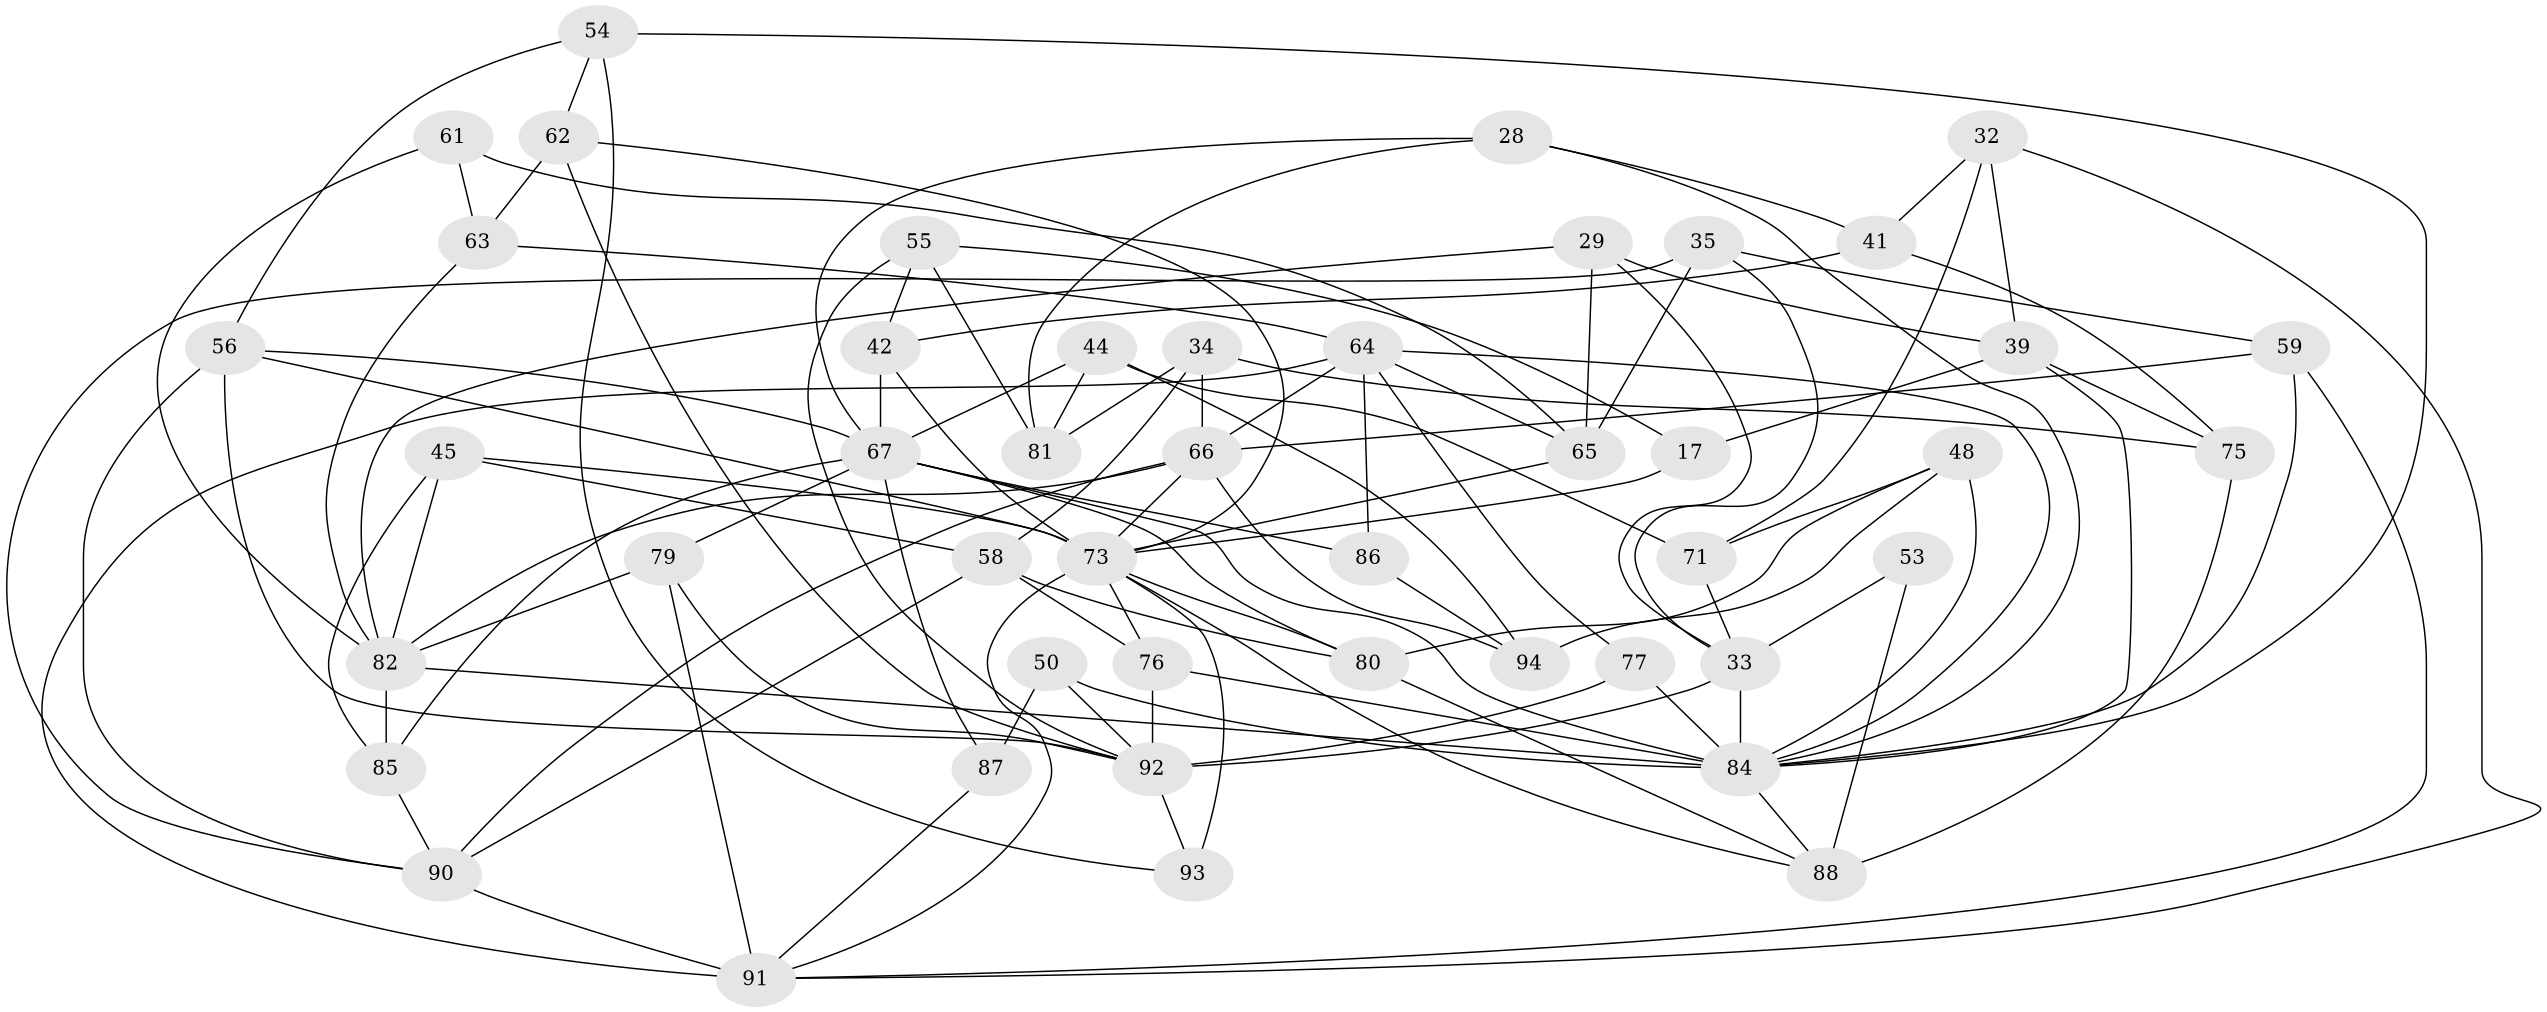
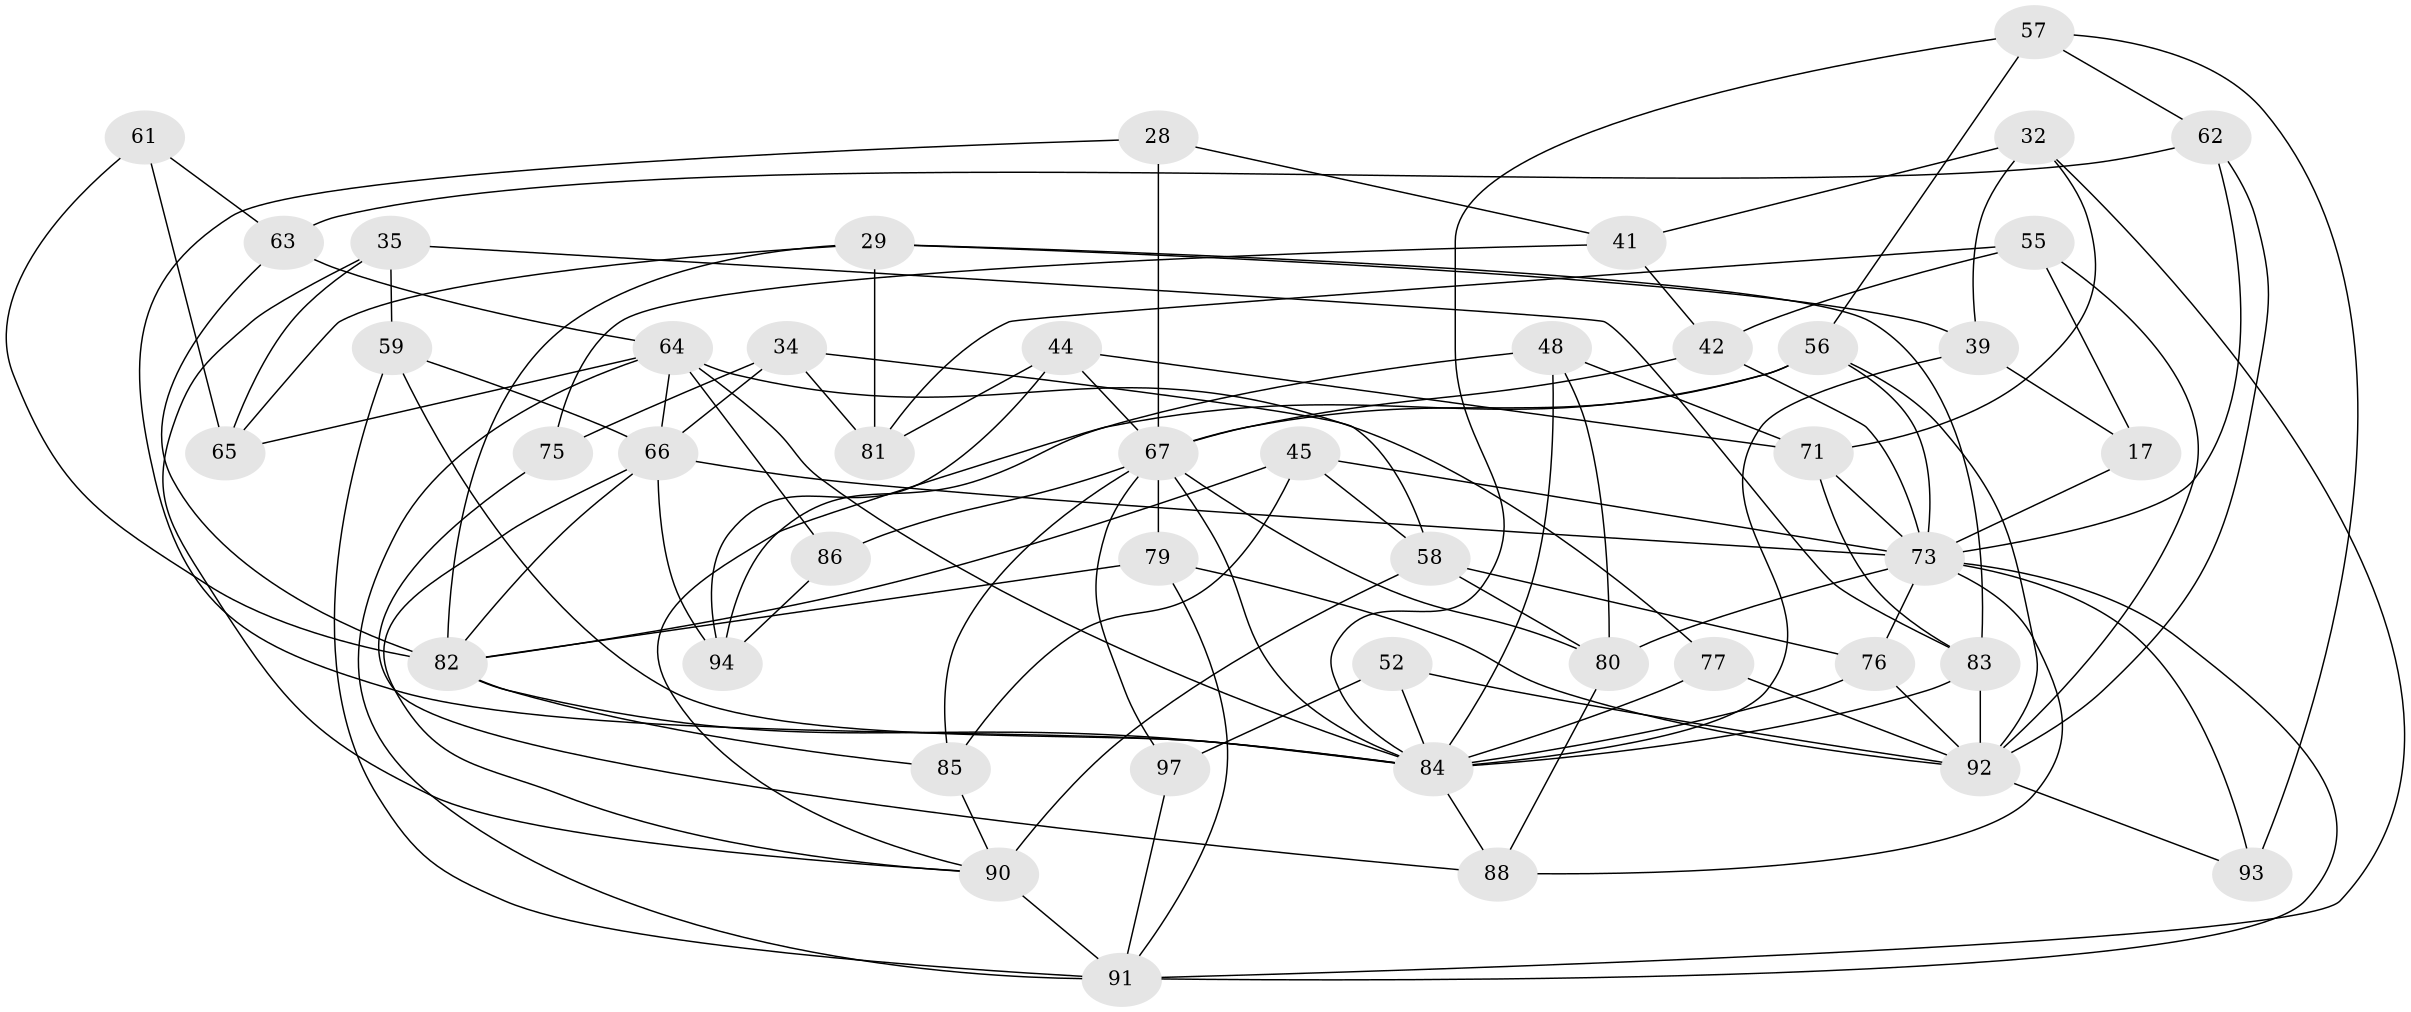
node "54": label "54" -> "57"
edge "28" -- "81": now "29" -- "81"
edge "39" -- "75": removed
edge "65" -- "73": now "71" -- "73"
node "53": removed
node "50": label "50" -> "52"
node "33": label "33" -> "83"
node "87": label "87" -> "97"
